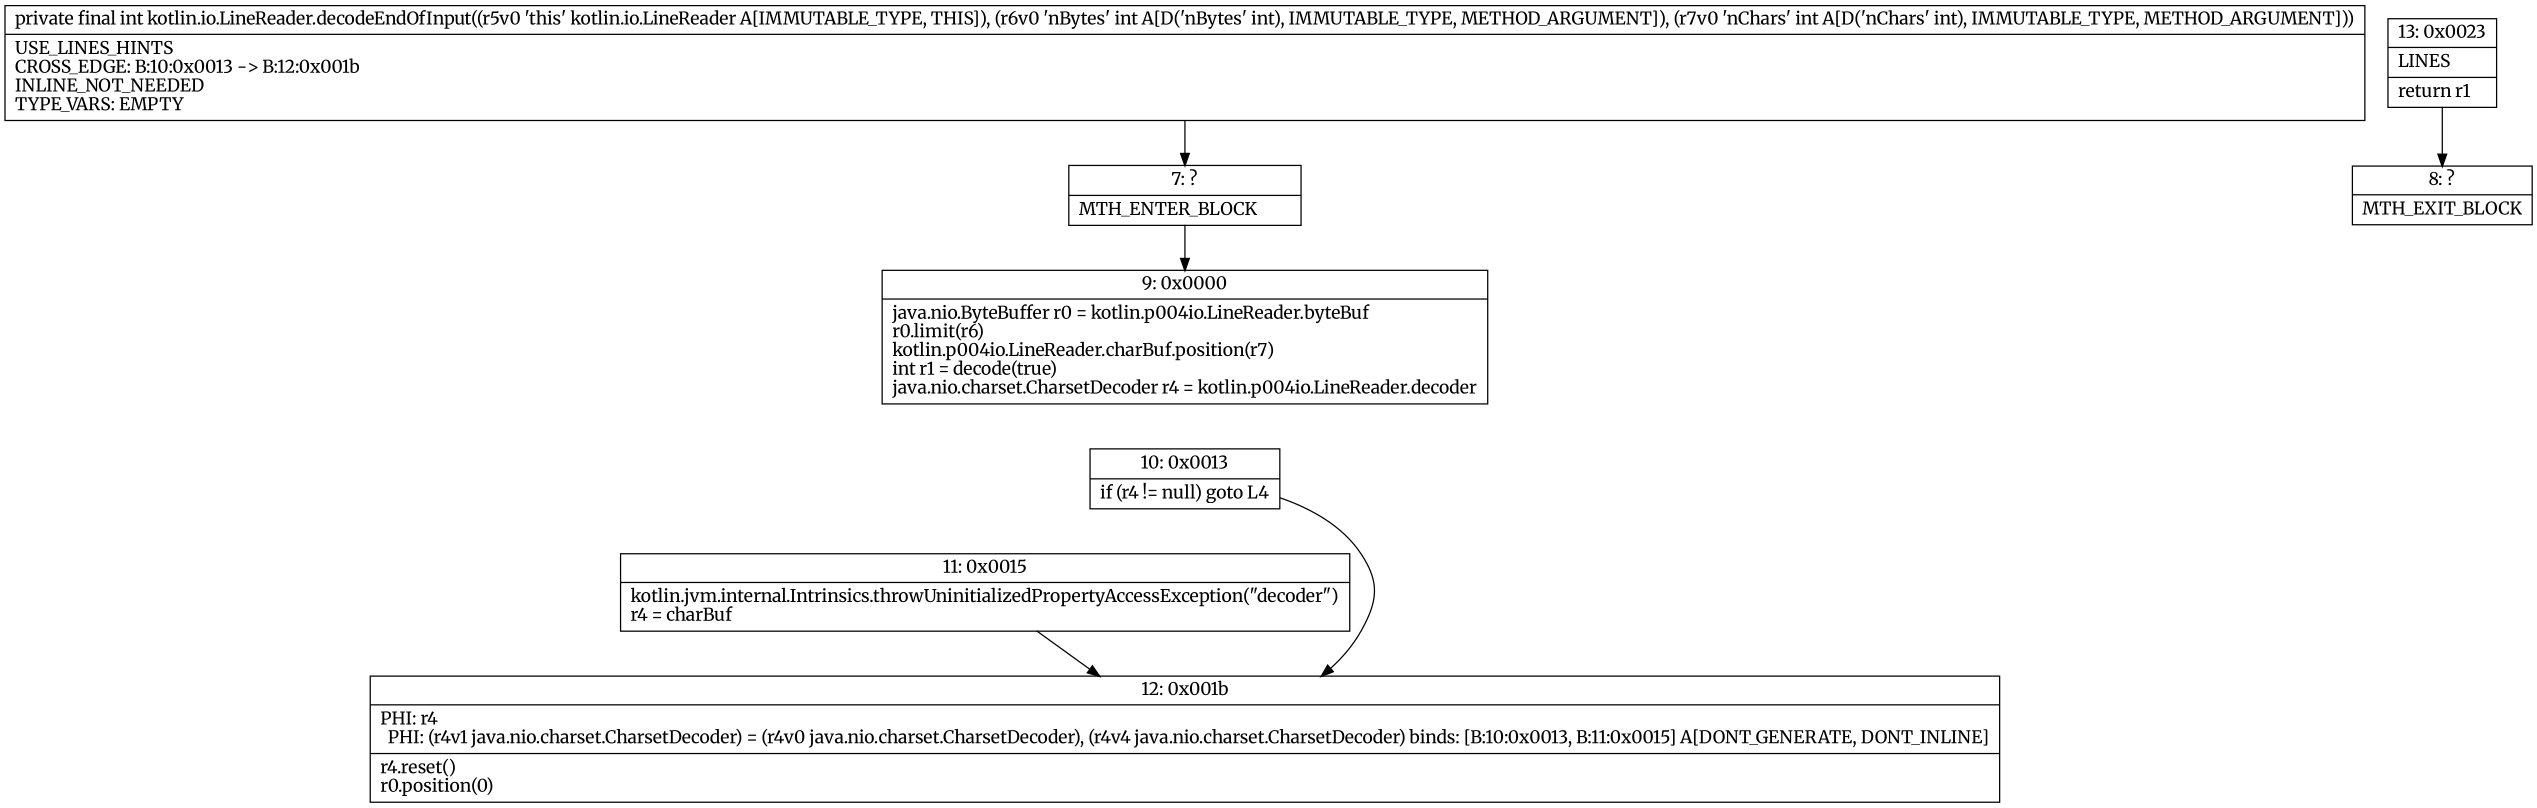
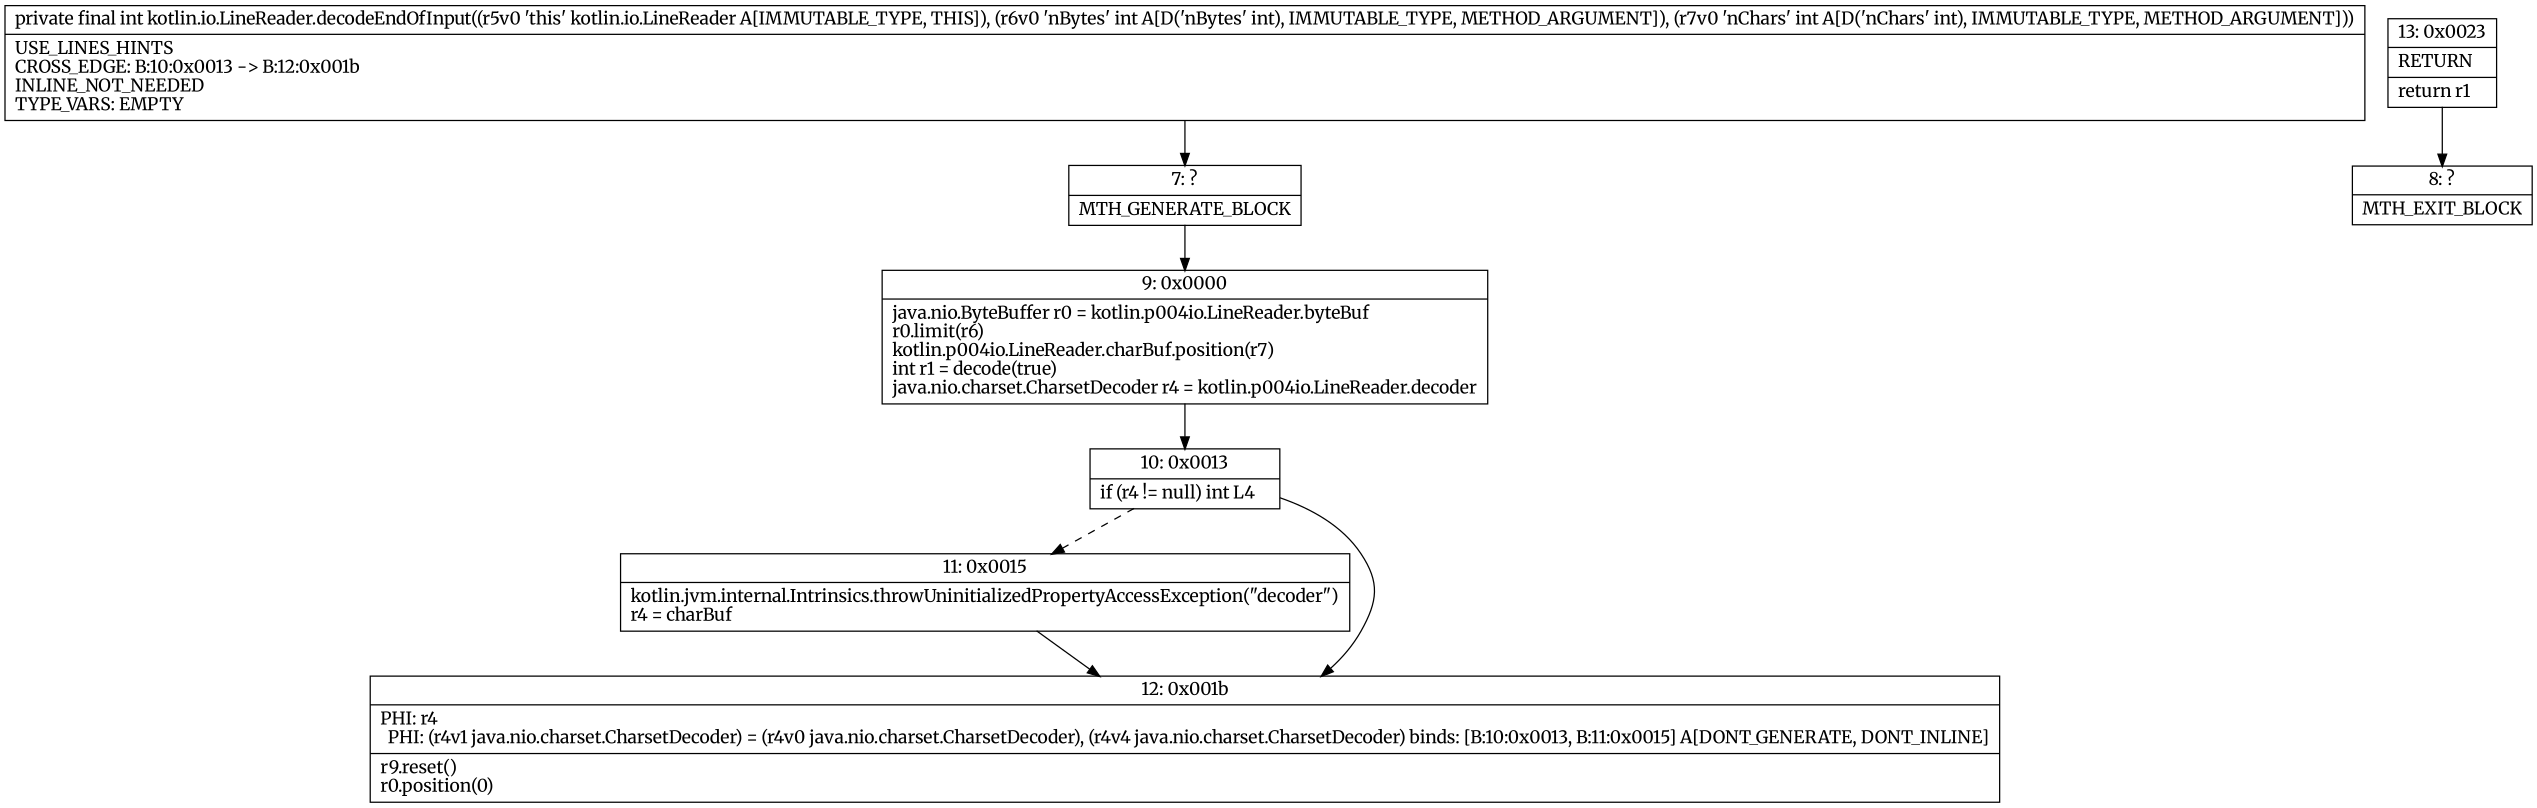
node "13: 0x0023": text "LINES" -> "RETURN"
node "7: ?": text "MTH_ENTER_BLOCK" -> "MTH_GENERATE_BLOCK"
edge "9: 0x0000" -> "10: 0x0013": added
node "10: 0x0013": text "if (r4 != null) goto L4" -> "if (r4 != null) int L4"
edge "10: 0x0013" -> "11: 0x0015": added
node "12: 0x001b": text "r4.reset()" -> "r9.reset()"
